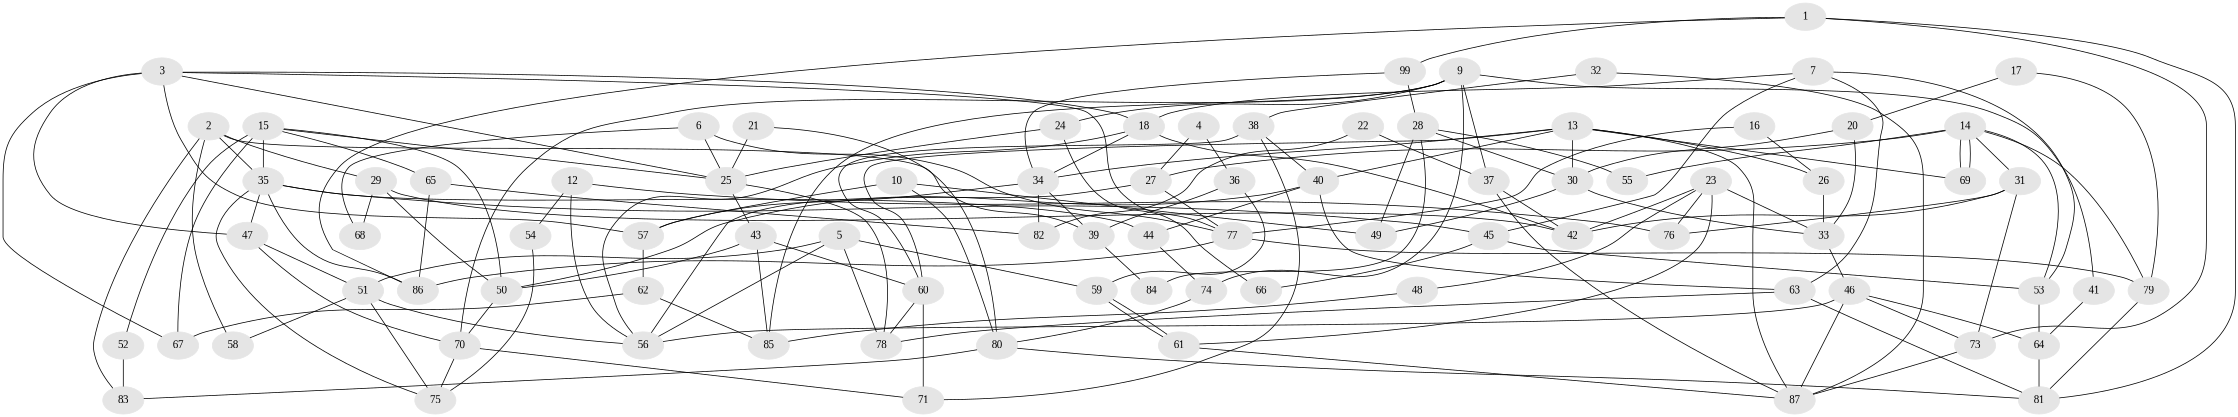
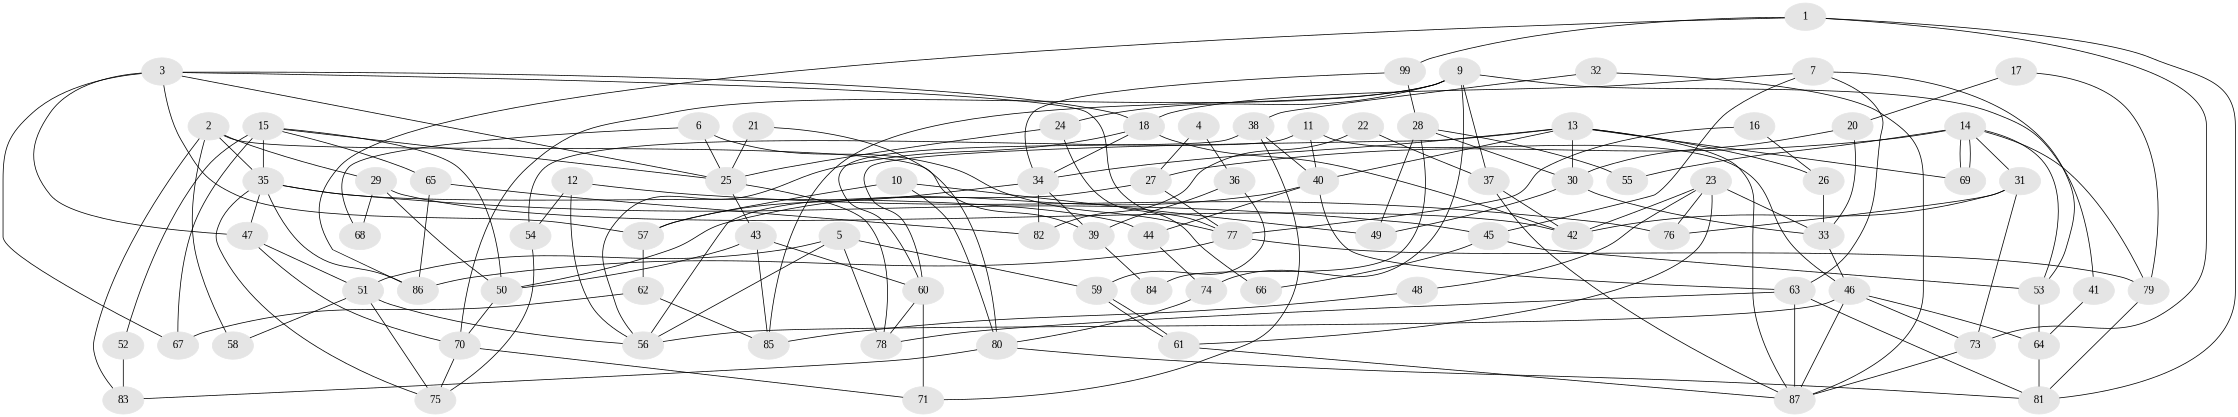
node "11": added
edge "63" -- "87": added
